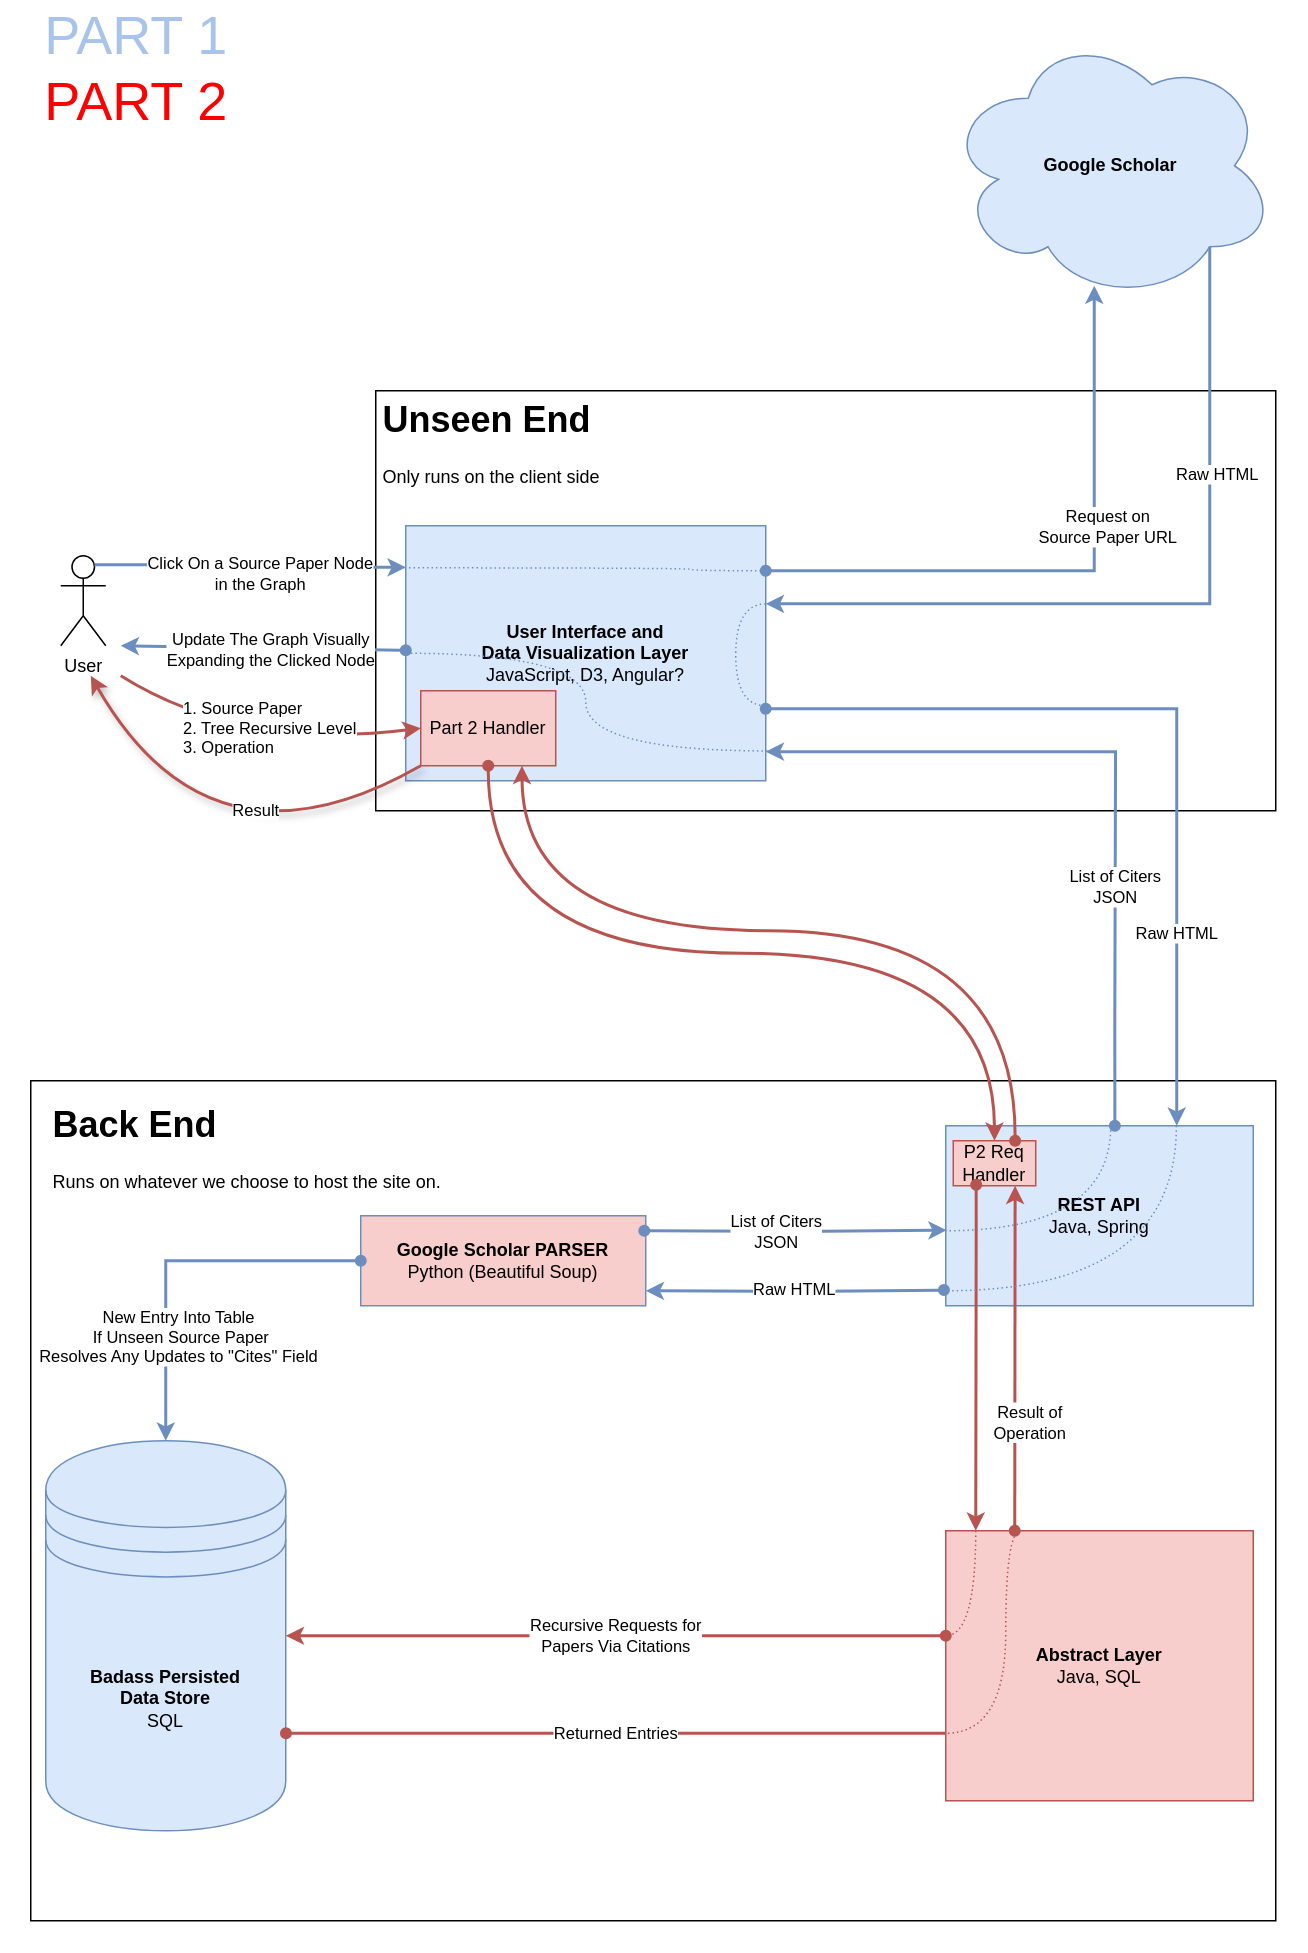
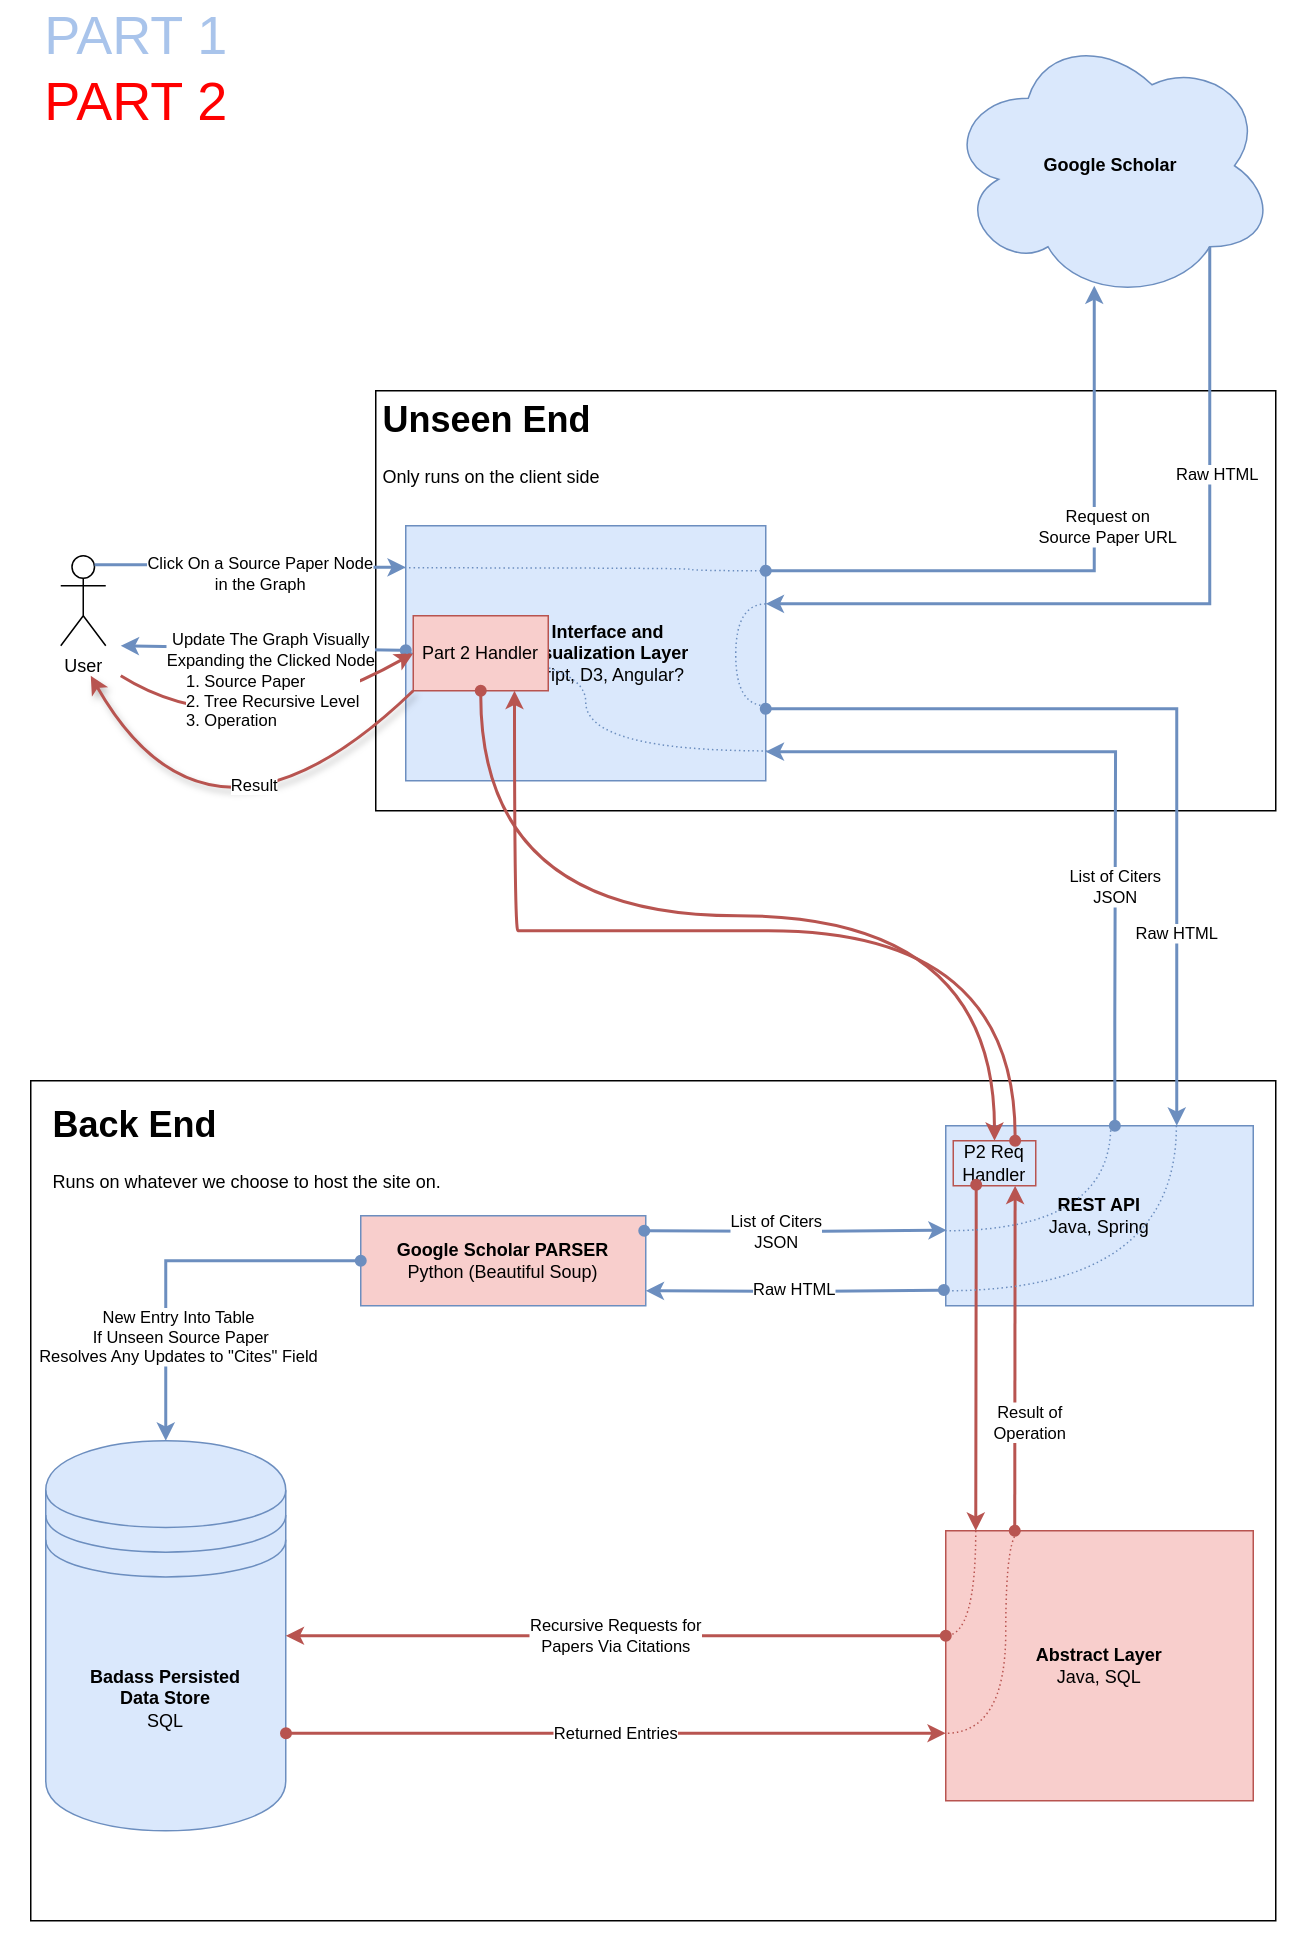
node "Part 2 Handler": moved (488, 728) -> (481, 653)
node "P2 Req Handler": fillcolor #f8cecc -> #dae8fc
edge "Abstract Layer Java, SQL" -> "Badass Persisted Data Store SQL": arrowhead none -> classic
